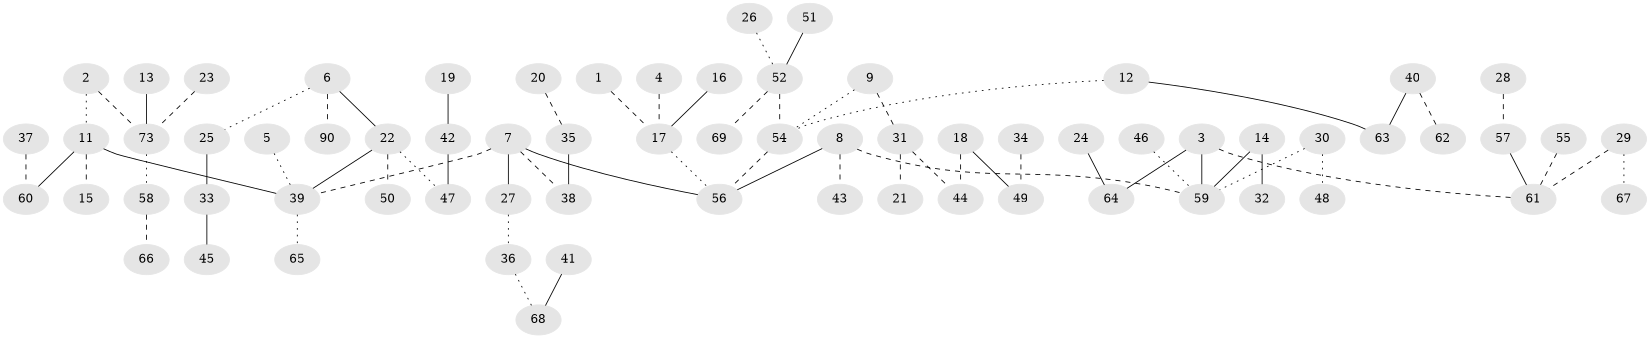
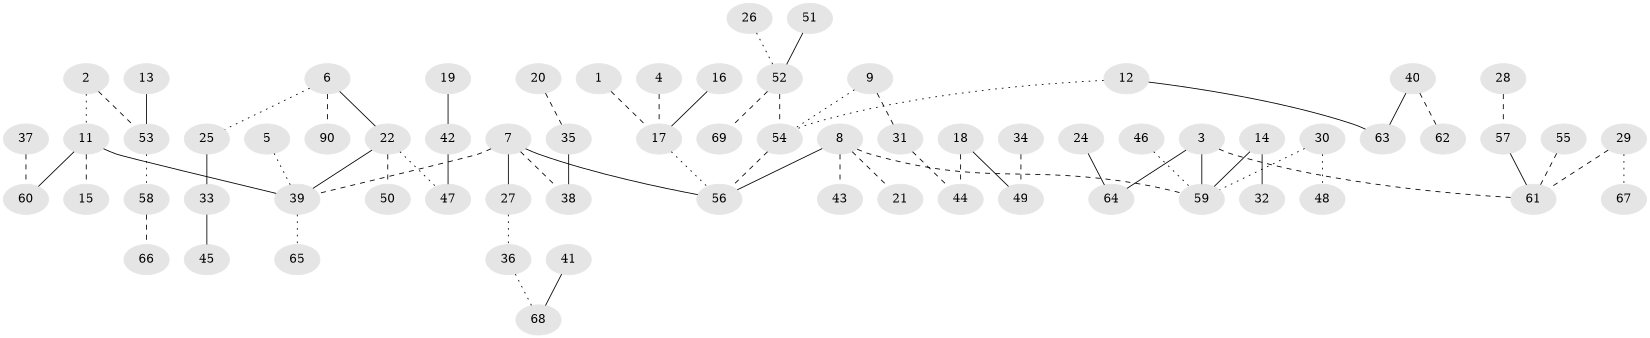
node "23": removed
node "73": label "73" -> "53"
edge "31" -- "21": now "8" -- "21"
